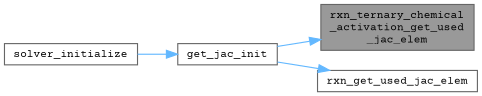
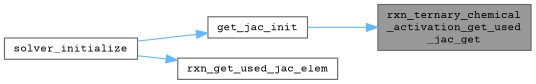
node "rxn_ternary_chemical _activation_get_used _jac_elem": label "rxn_ternary_chemical _activation_get_used _jac_elem" -> "rxn_ternary_chemical _activation_get_used _jac_get"
edge "get_jac_init" -> "rxn_get_used_jac_elem": now "solver_initialize" -> "rxn_get_used_jac_elem"
